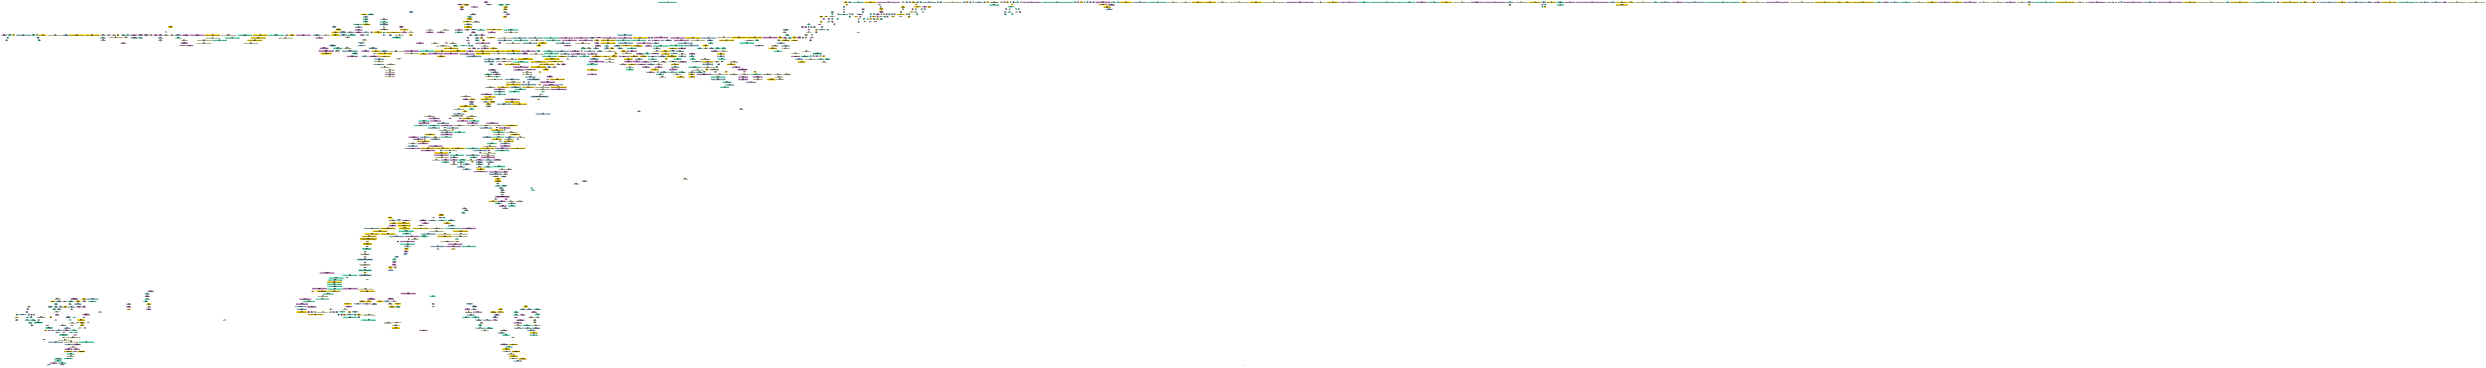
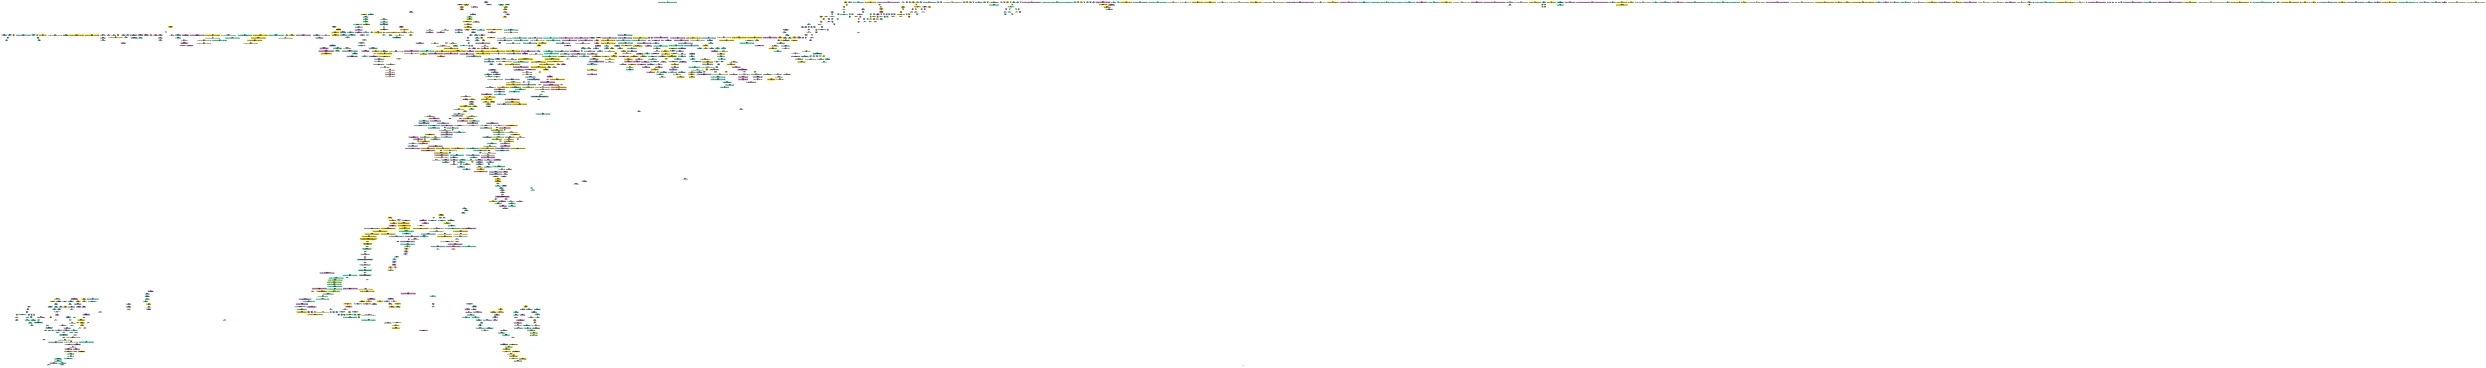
node "NodeID: 76": removed
